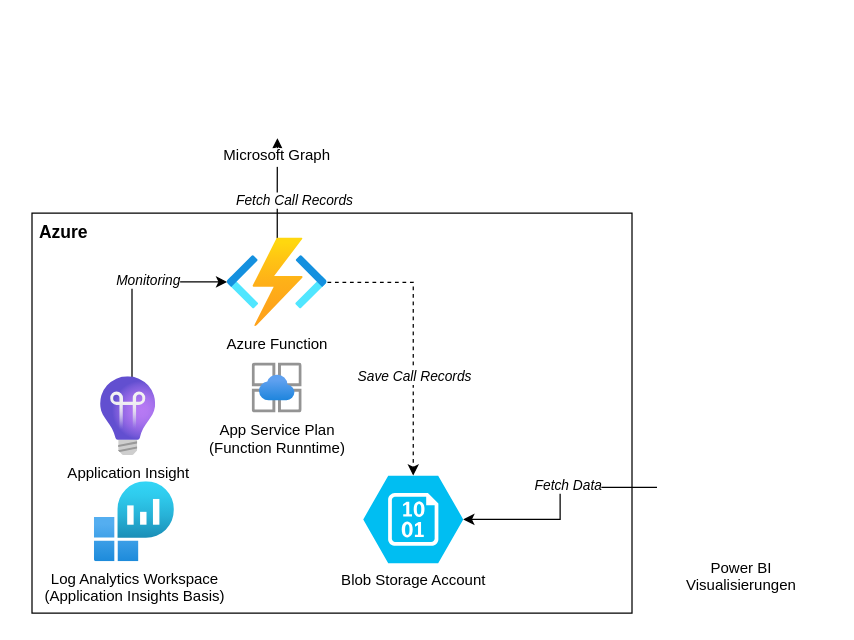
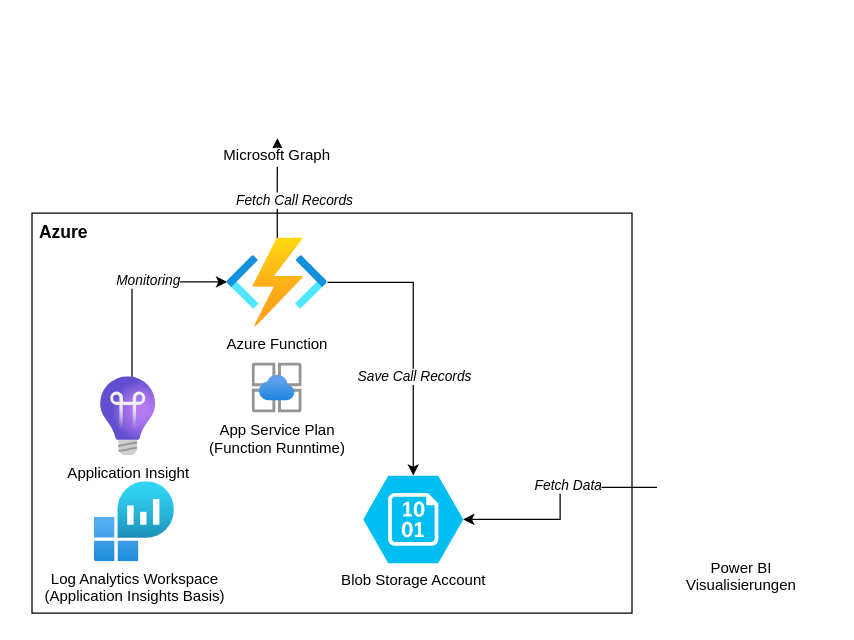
edge "Azure Function" -> "Blob Storage Account": style dashed -> solid
